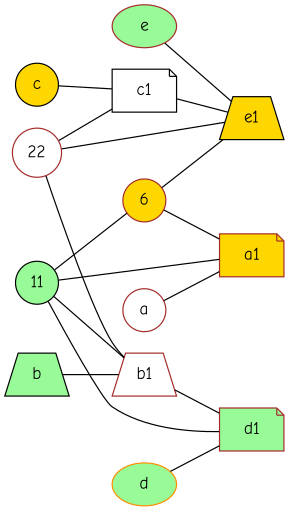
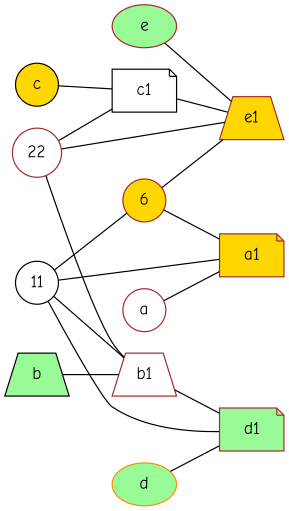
node "e1": color black -> brown
node "11": fillcolor palegreen -> white
